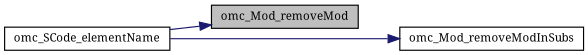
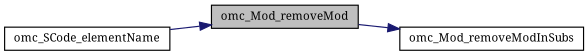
edge "omc_SCode_elementName" -> "omc_Mod_removeModInSubs": now "omc_Mod_removeMod" -> "omc_Mod_removeModInSubs"
